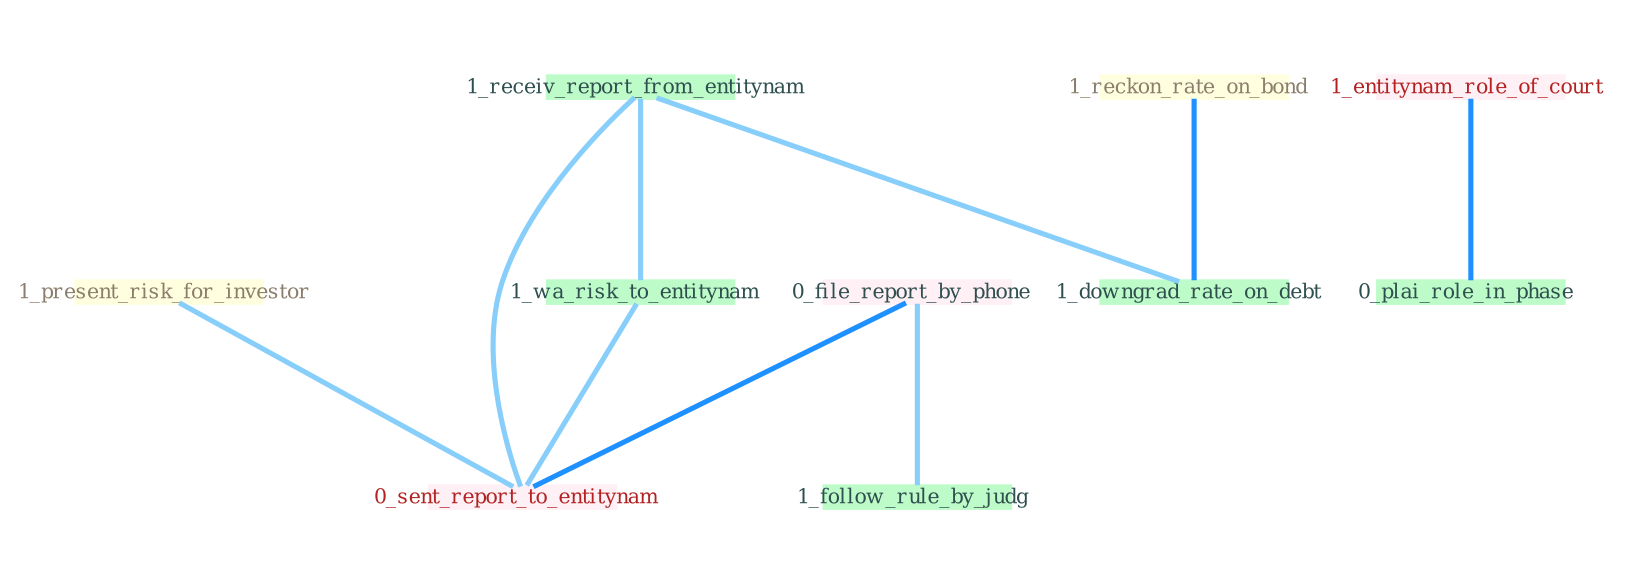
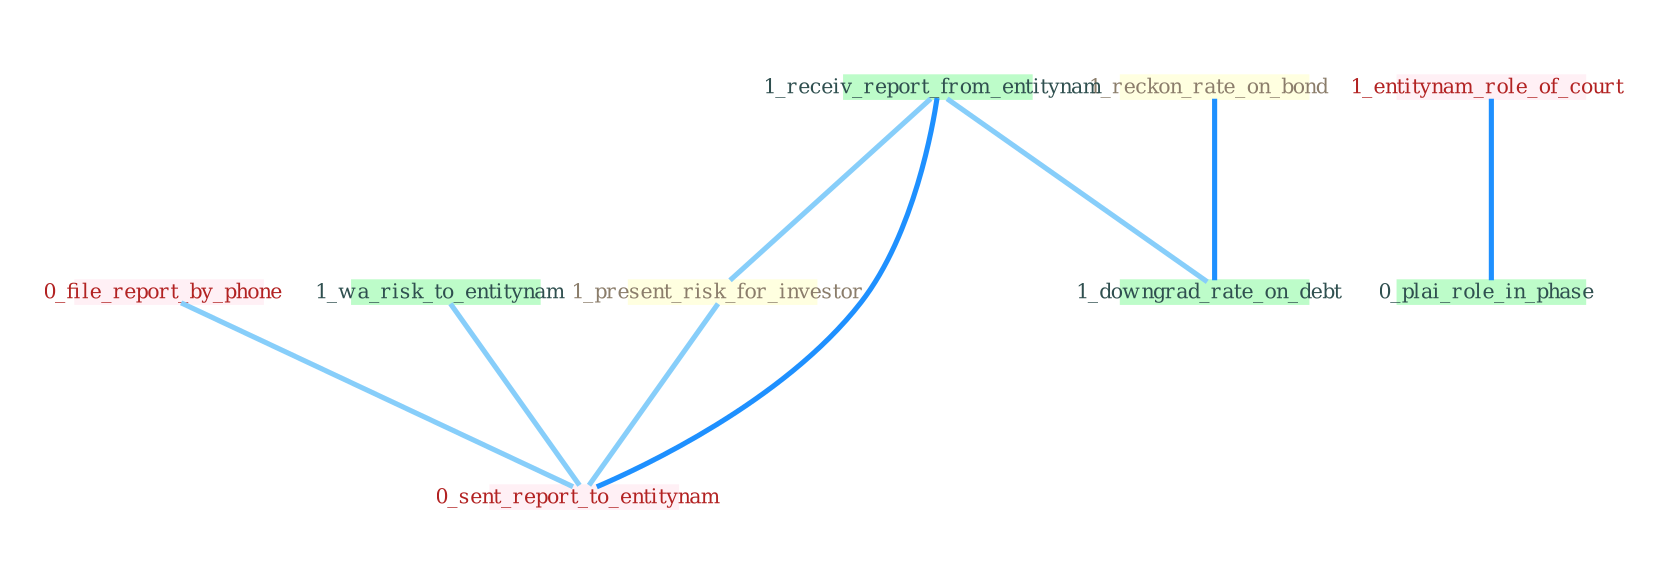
edge "1_receiv_report_from_entitynam" -- "1_wa_risk_to_entitynam": now "1_receiv_report_from_entitynam" -- "1_present_risk_for_investor"
edge "1_receiv_report_from_entitynam" -- "0_sent_report_to_entitynam": color #87cefa -> #1e90ff
node "0_file_report_by_phone": fontcolor #2f4f4f -> #b22222
edge "0_file_report_by_phone" -- "0_sent_report_to_entitynam": color #1e90ff -> #87cefa
node "1_follow_rule_by_judg": removed
